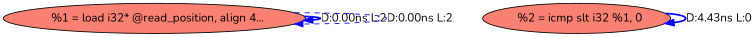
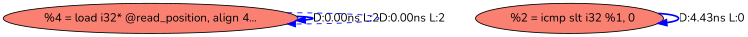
node "%1 = load i32* @read_position, align 4...": label "%1 = load i32* @read_position, align 4..." -> "%4 = load i32* @read_position, align 4..."
